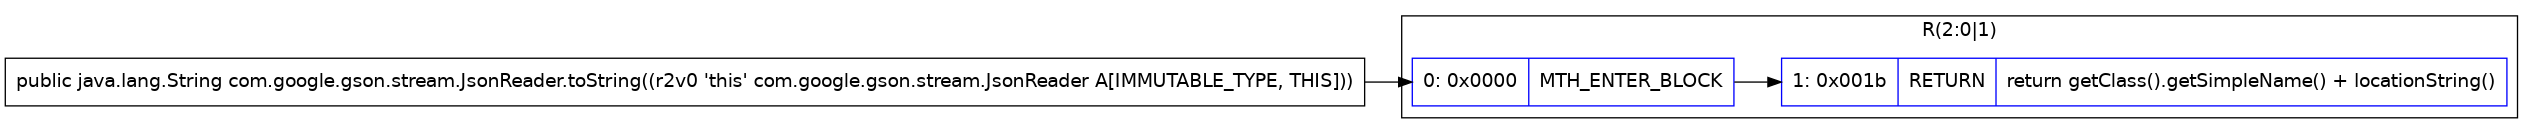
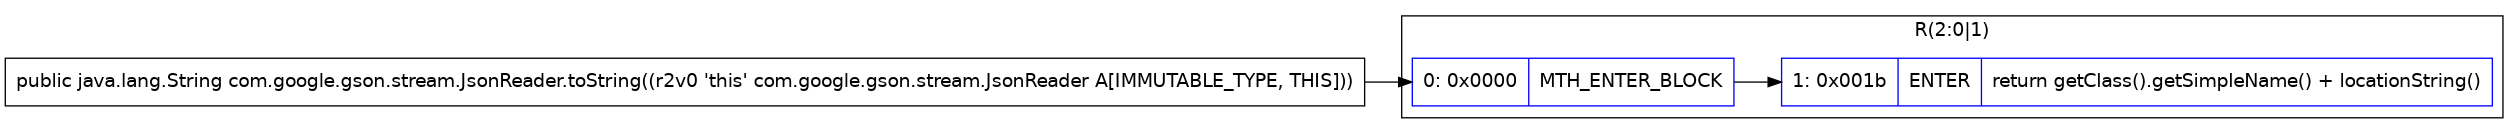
node "1: 0x001b": text "RETURN" -> "ENTER"
